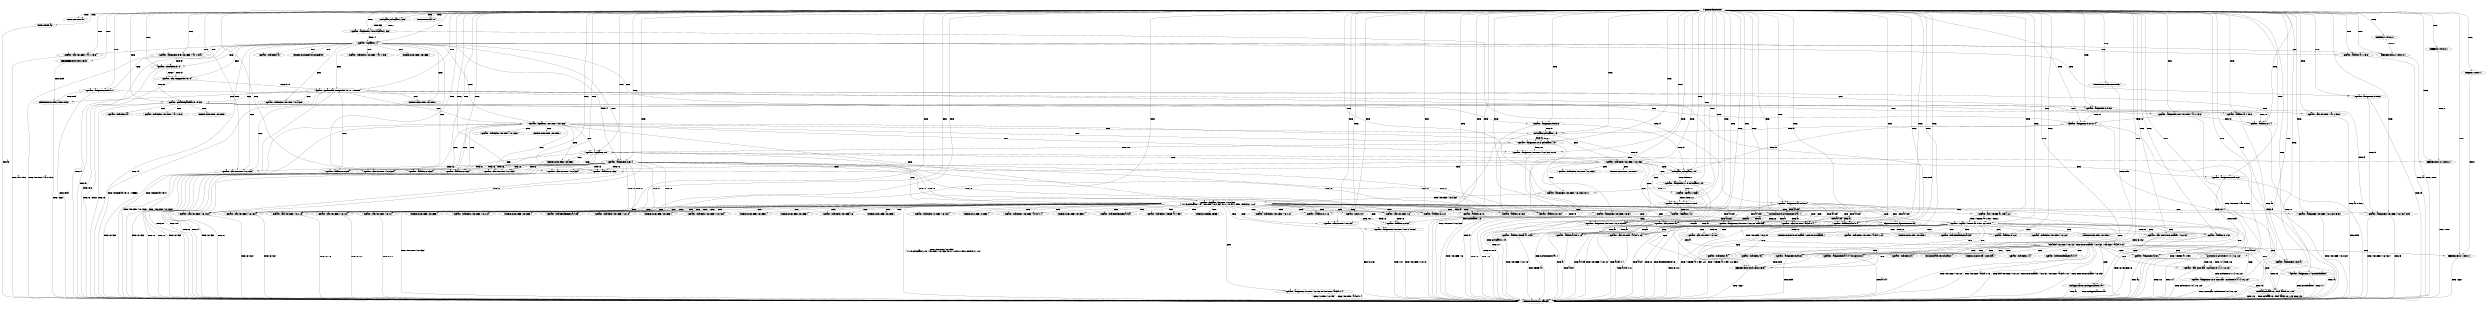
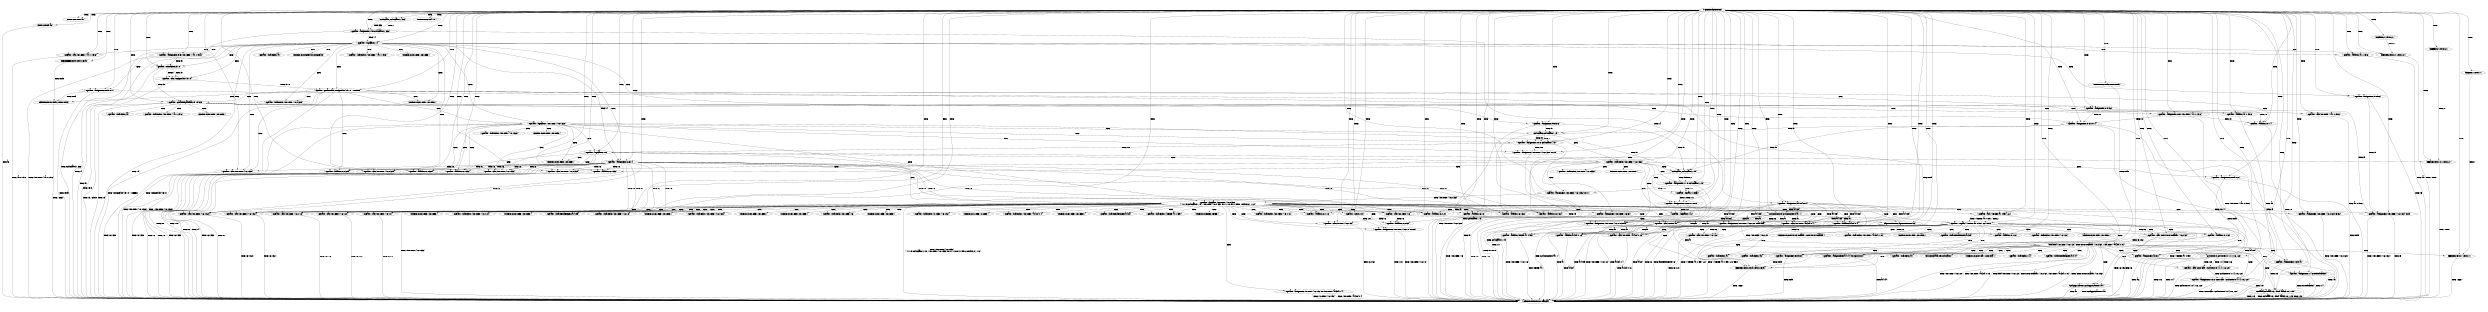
edge "(<operator>.assignment,v4 = Curl_ccalloc(1, 336))" -> "(METHOD_RETURN,int __fastcall)": added, label "DDG: Curl_ccalloc(1, 336)"
